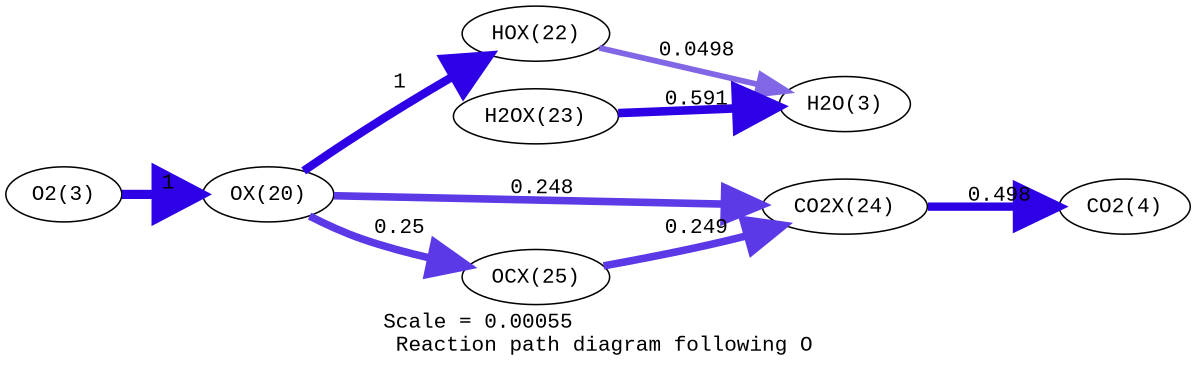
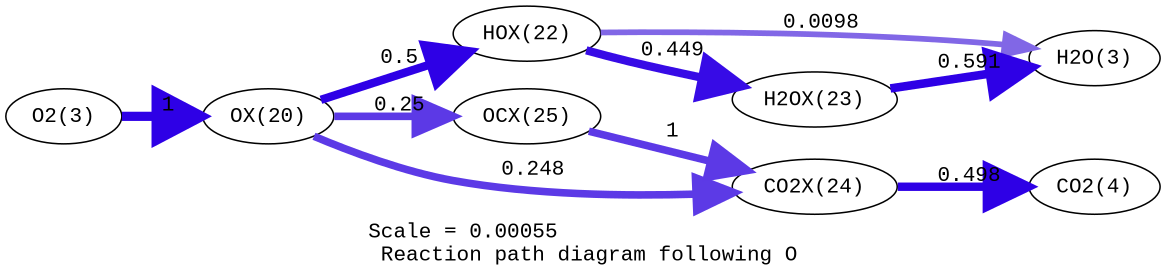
edge "HOX(22)" -> "H2O(3)": label " 0.0498" -> " 0.0098"
edge "HOX(22)" -> "H2OX(23)": added, label "0.449"
edge "OX(20)" -> "HOX(22)": label " 1" -> " 0.5"
edge "OCX(25)" -> "CO2X(24)": label " 0.249" -> " 1"
